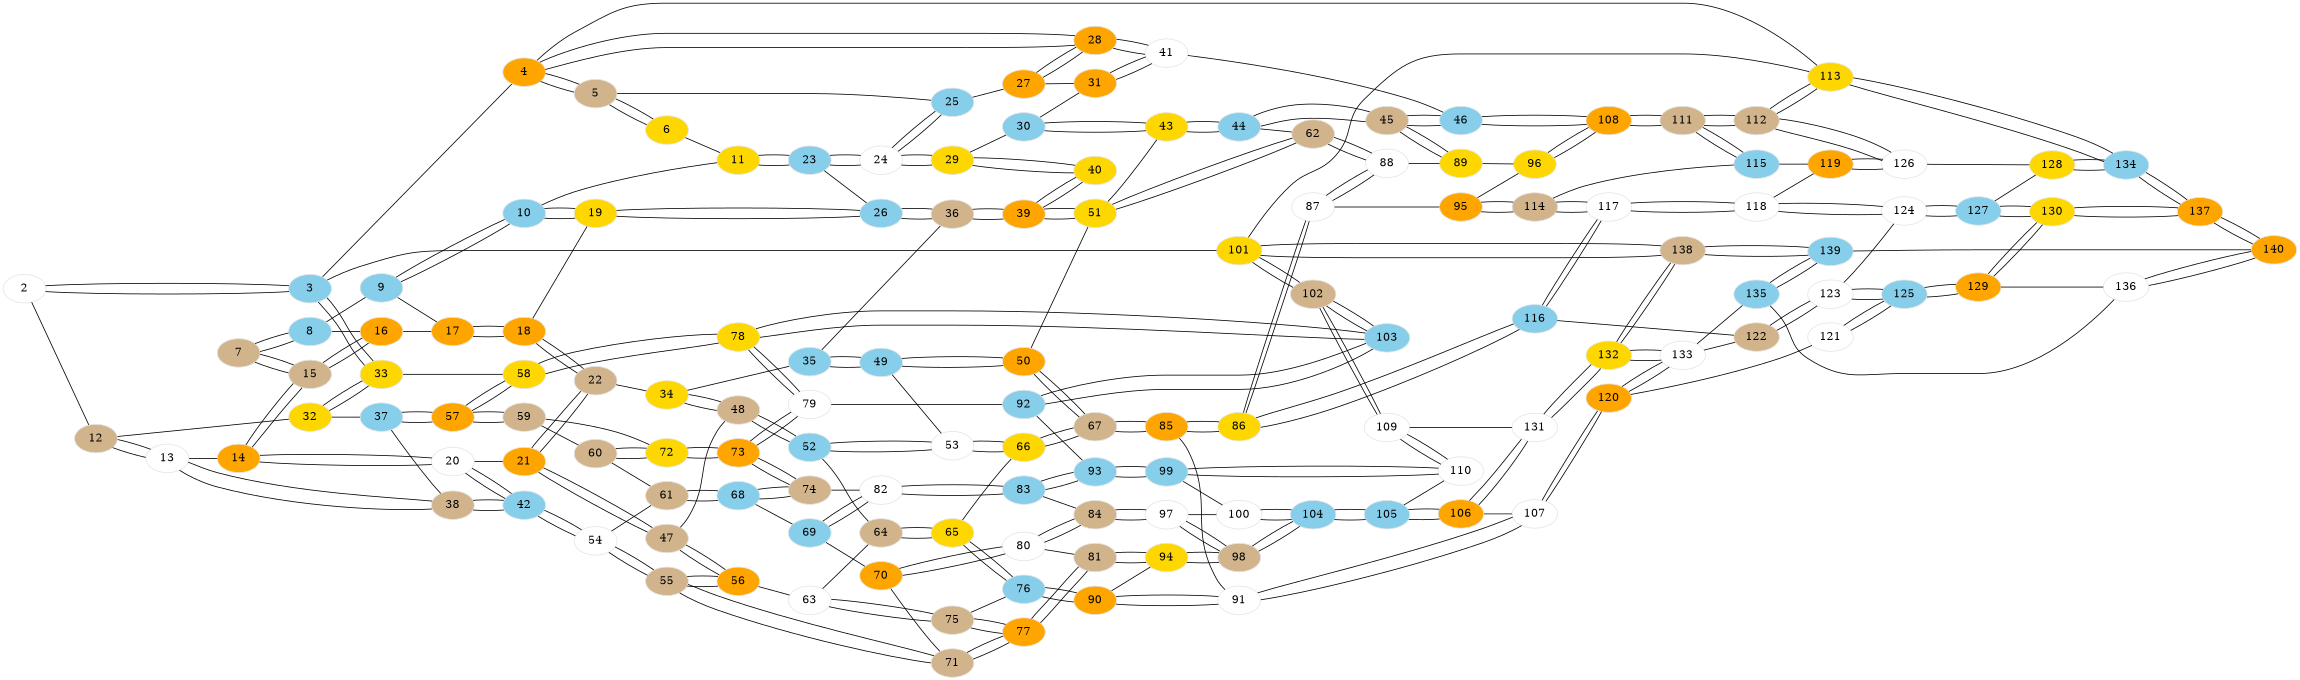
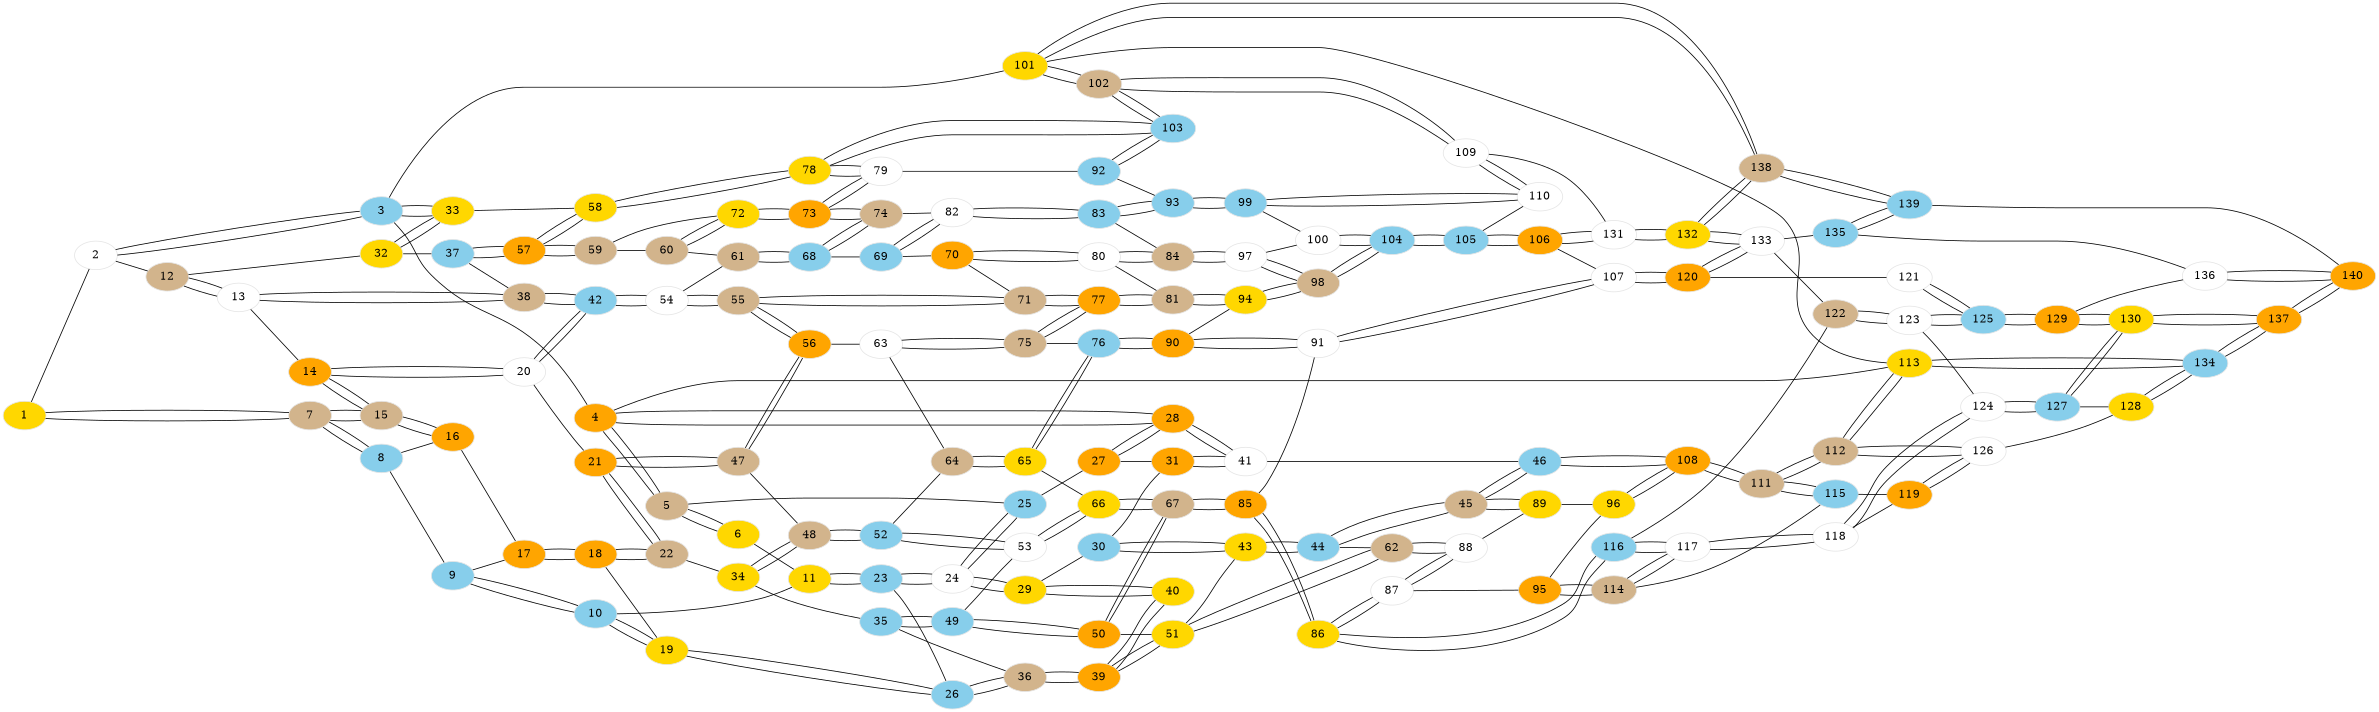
node "1": added
